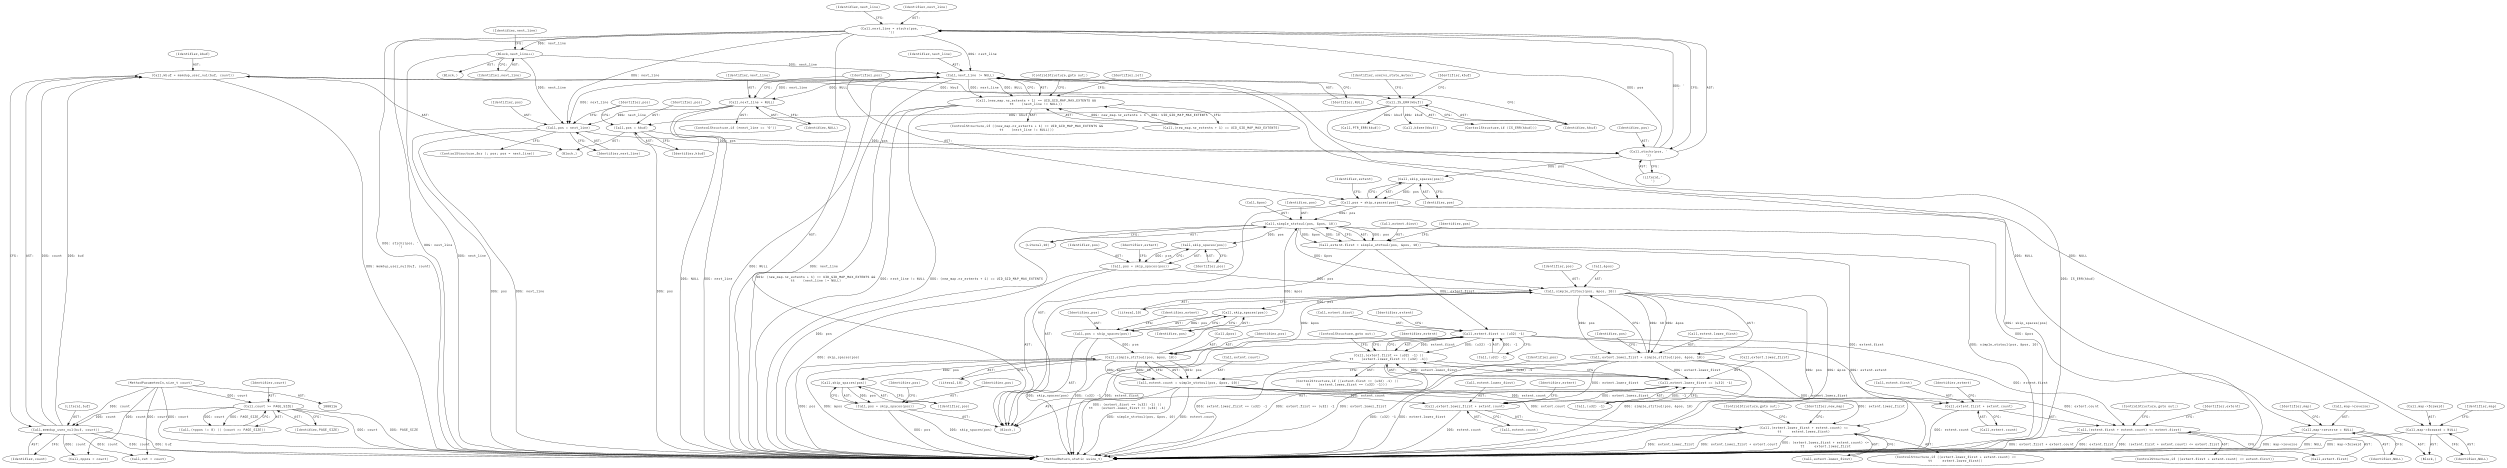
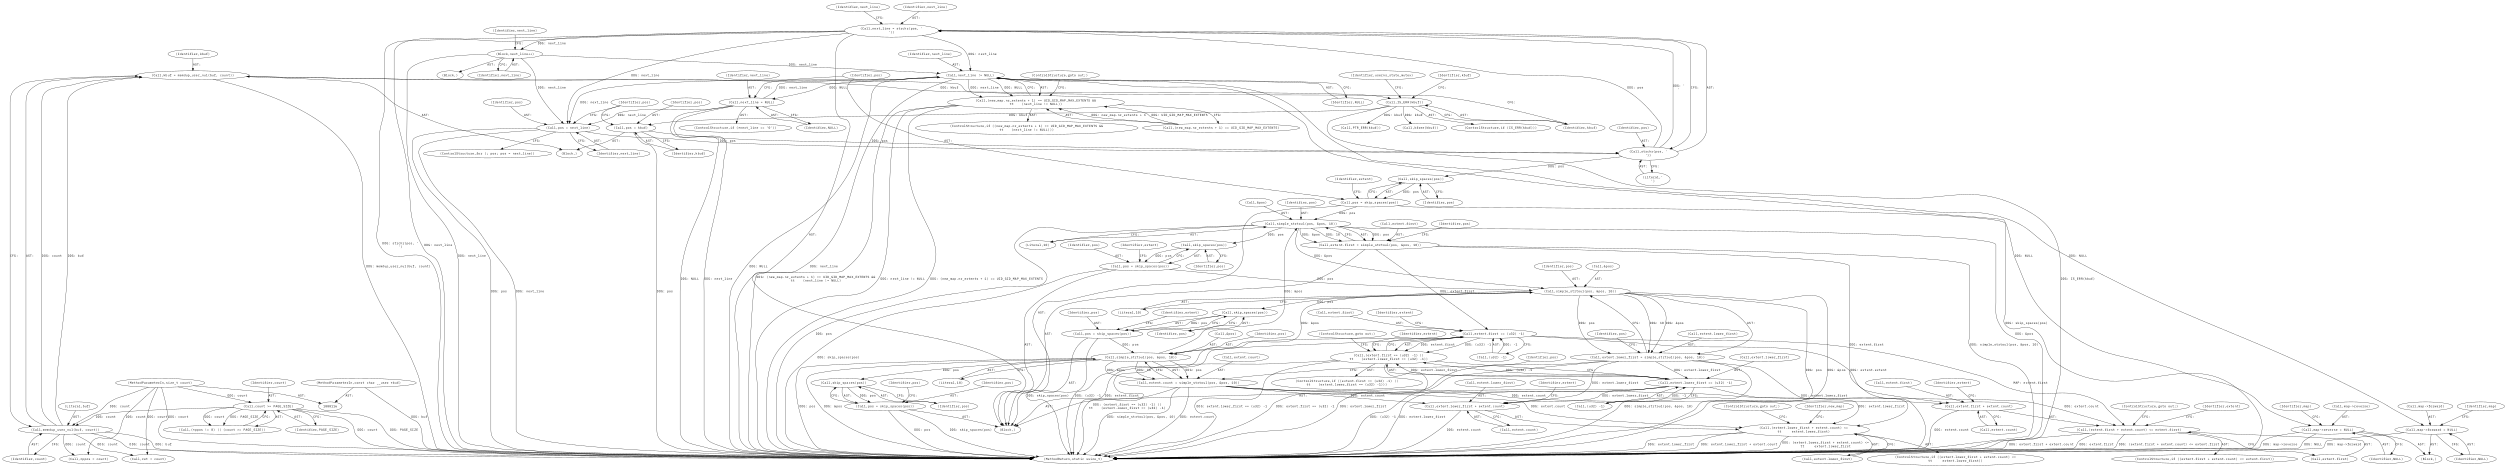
node "(Identifier,ret)": removed
node "(MethodParameterIn,const char __user *buf)": added
edge "(Call,extent.first == (u32) -1)" -> "(Call,(extent.first + extent.count) <= extent.first)": label "DDG: extent.first" -> "MAP: extent.first"
